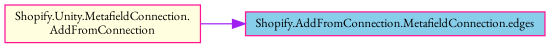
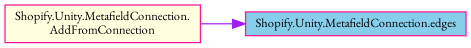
node "Shopify.AddFromConnection.MetafieldConnection.edges": label "Shopify.AddFromConnection.MetafieldConnection.edges" -> "Shopify.Unity.MetafieldConnection.edges"
